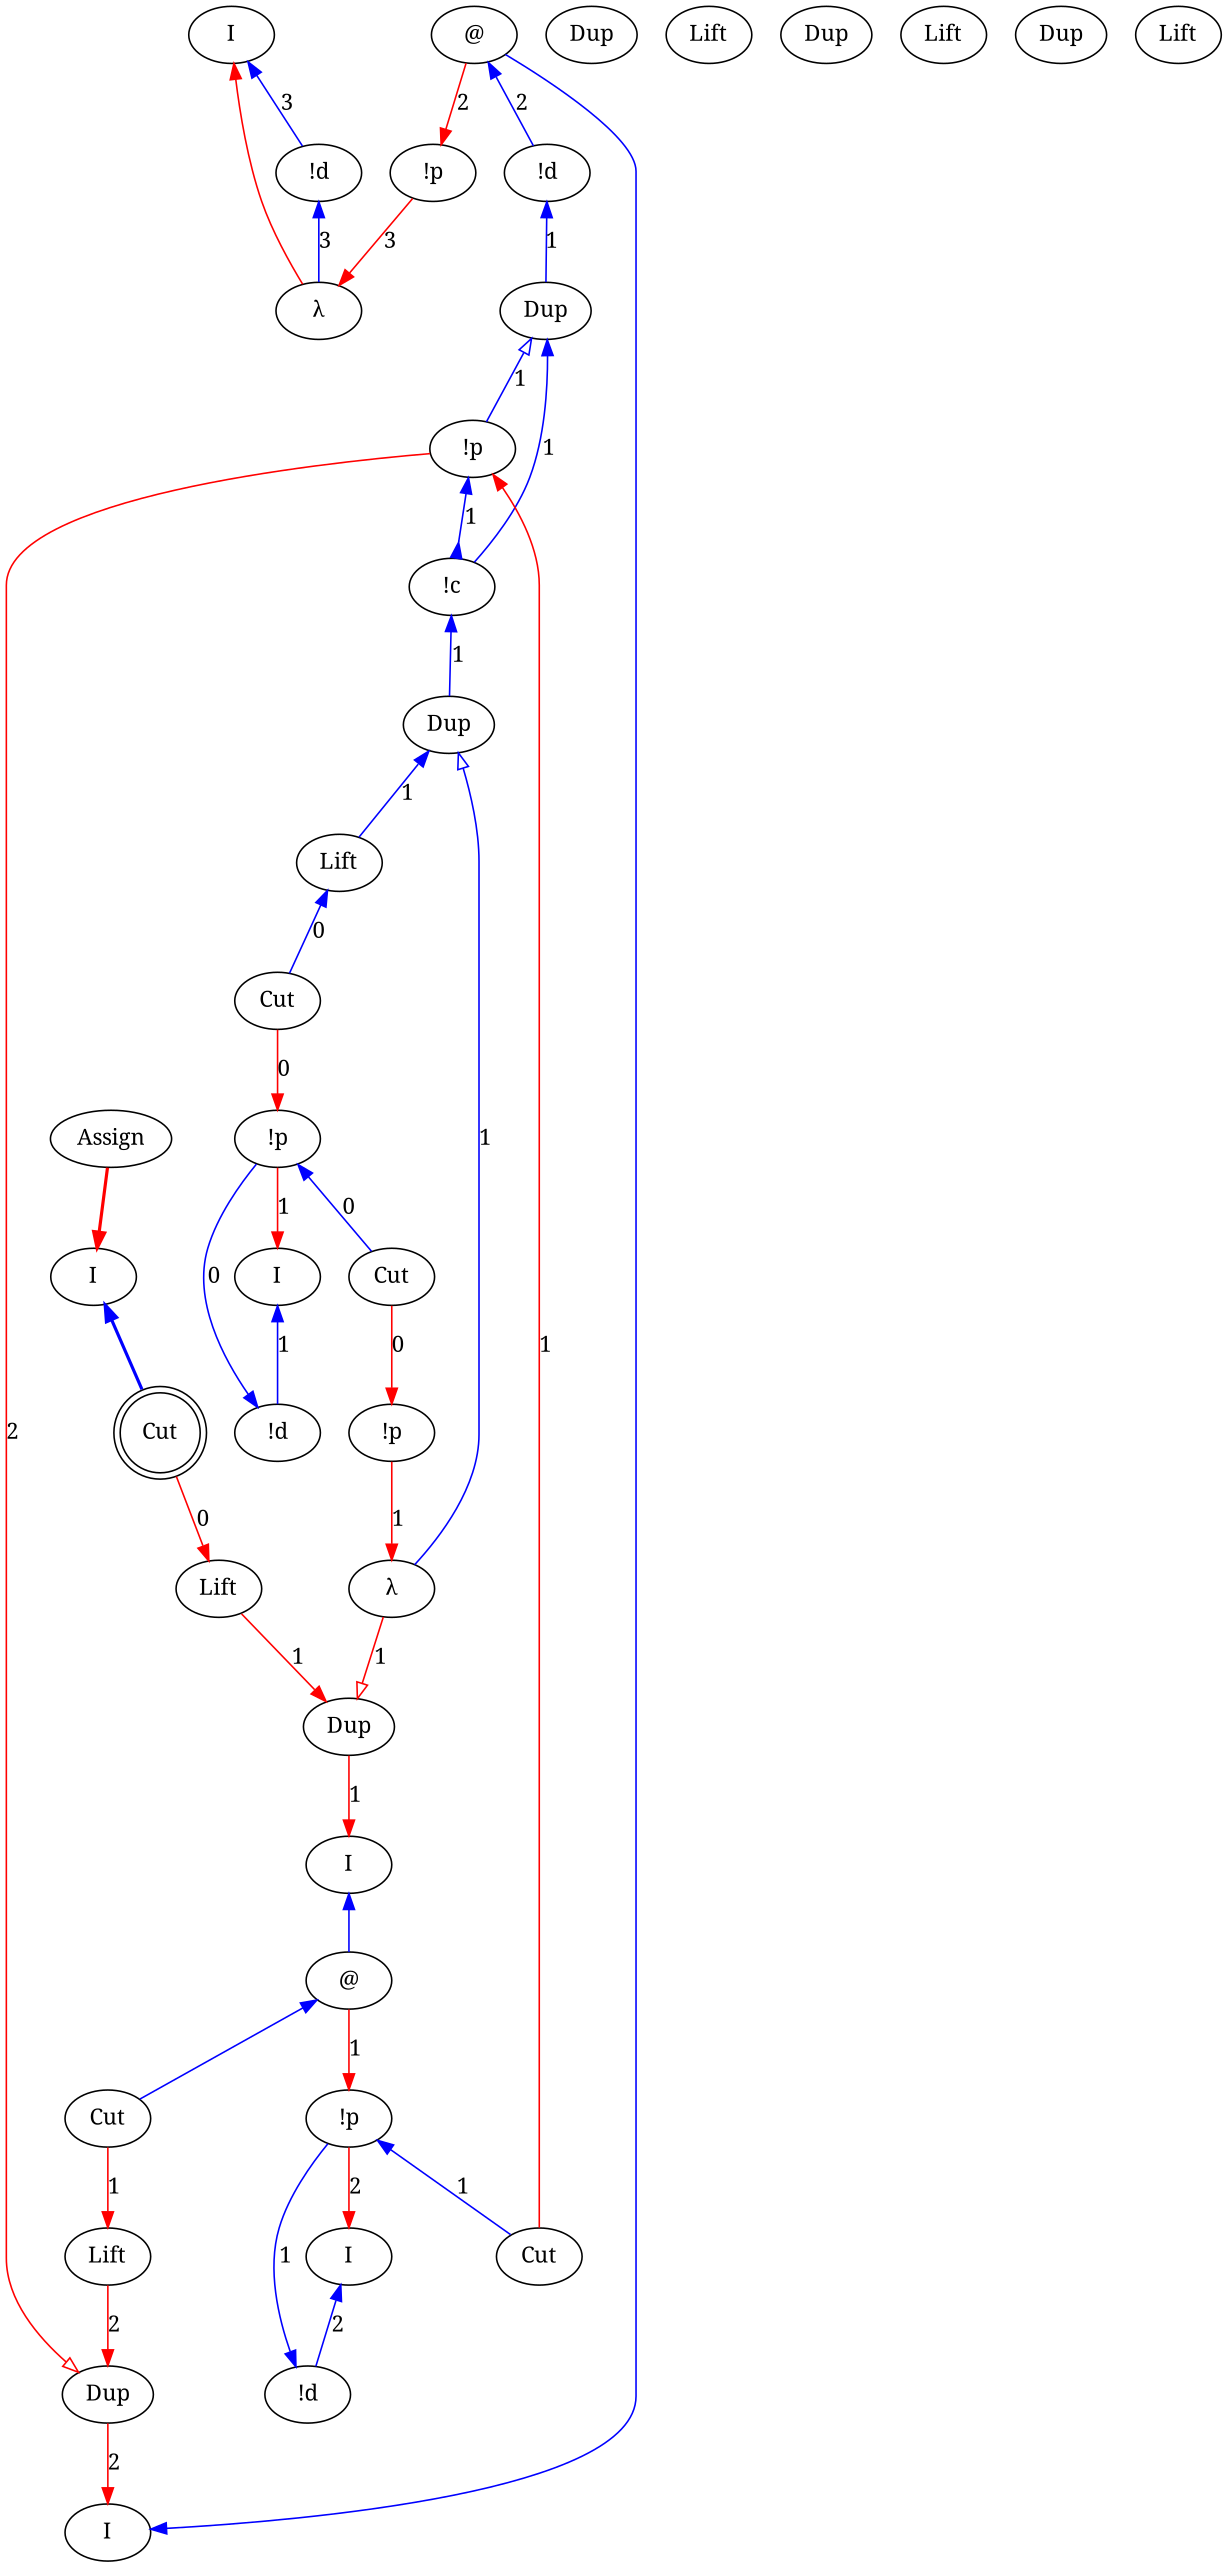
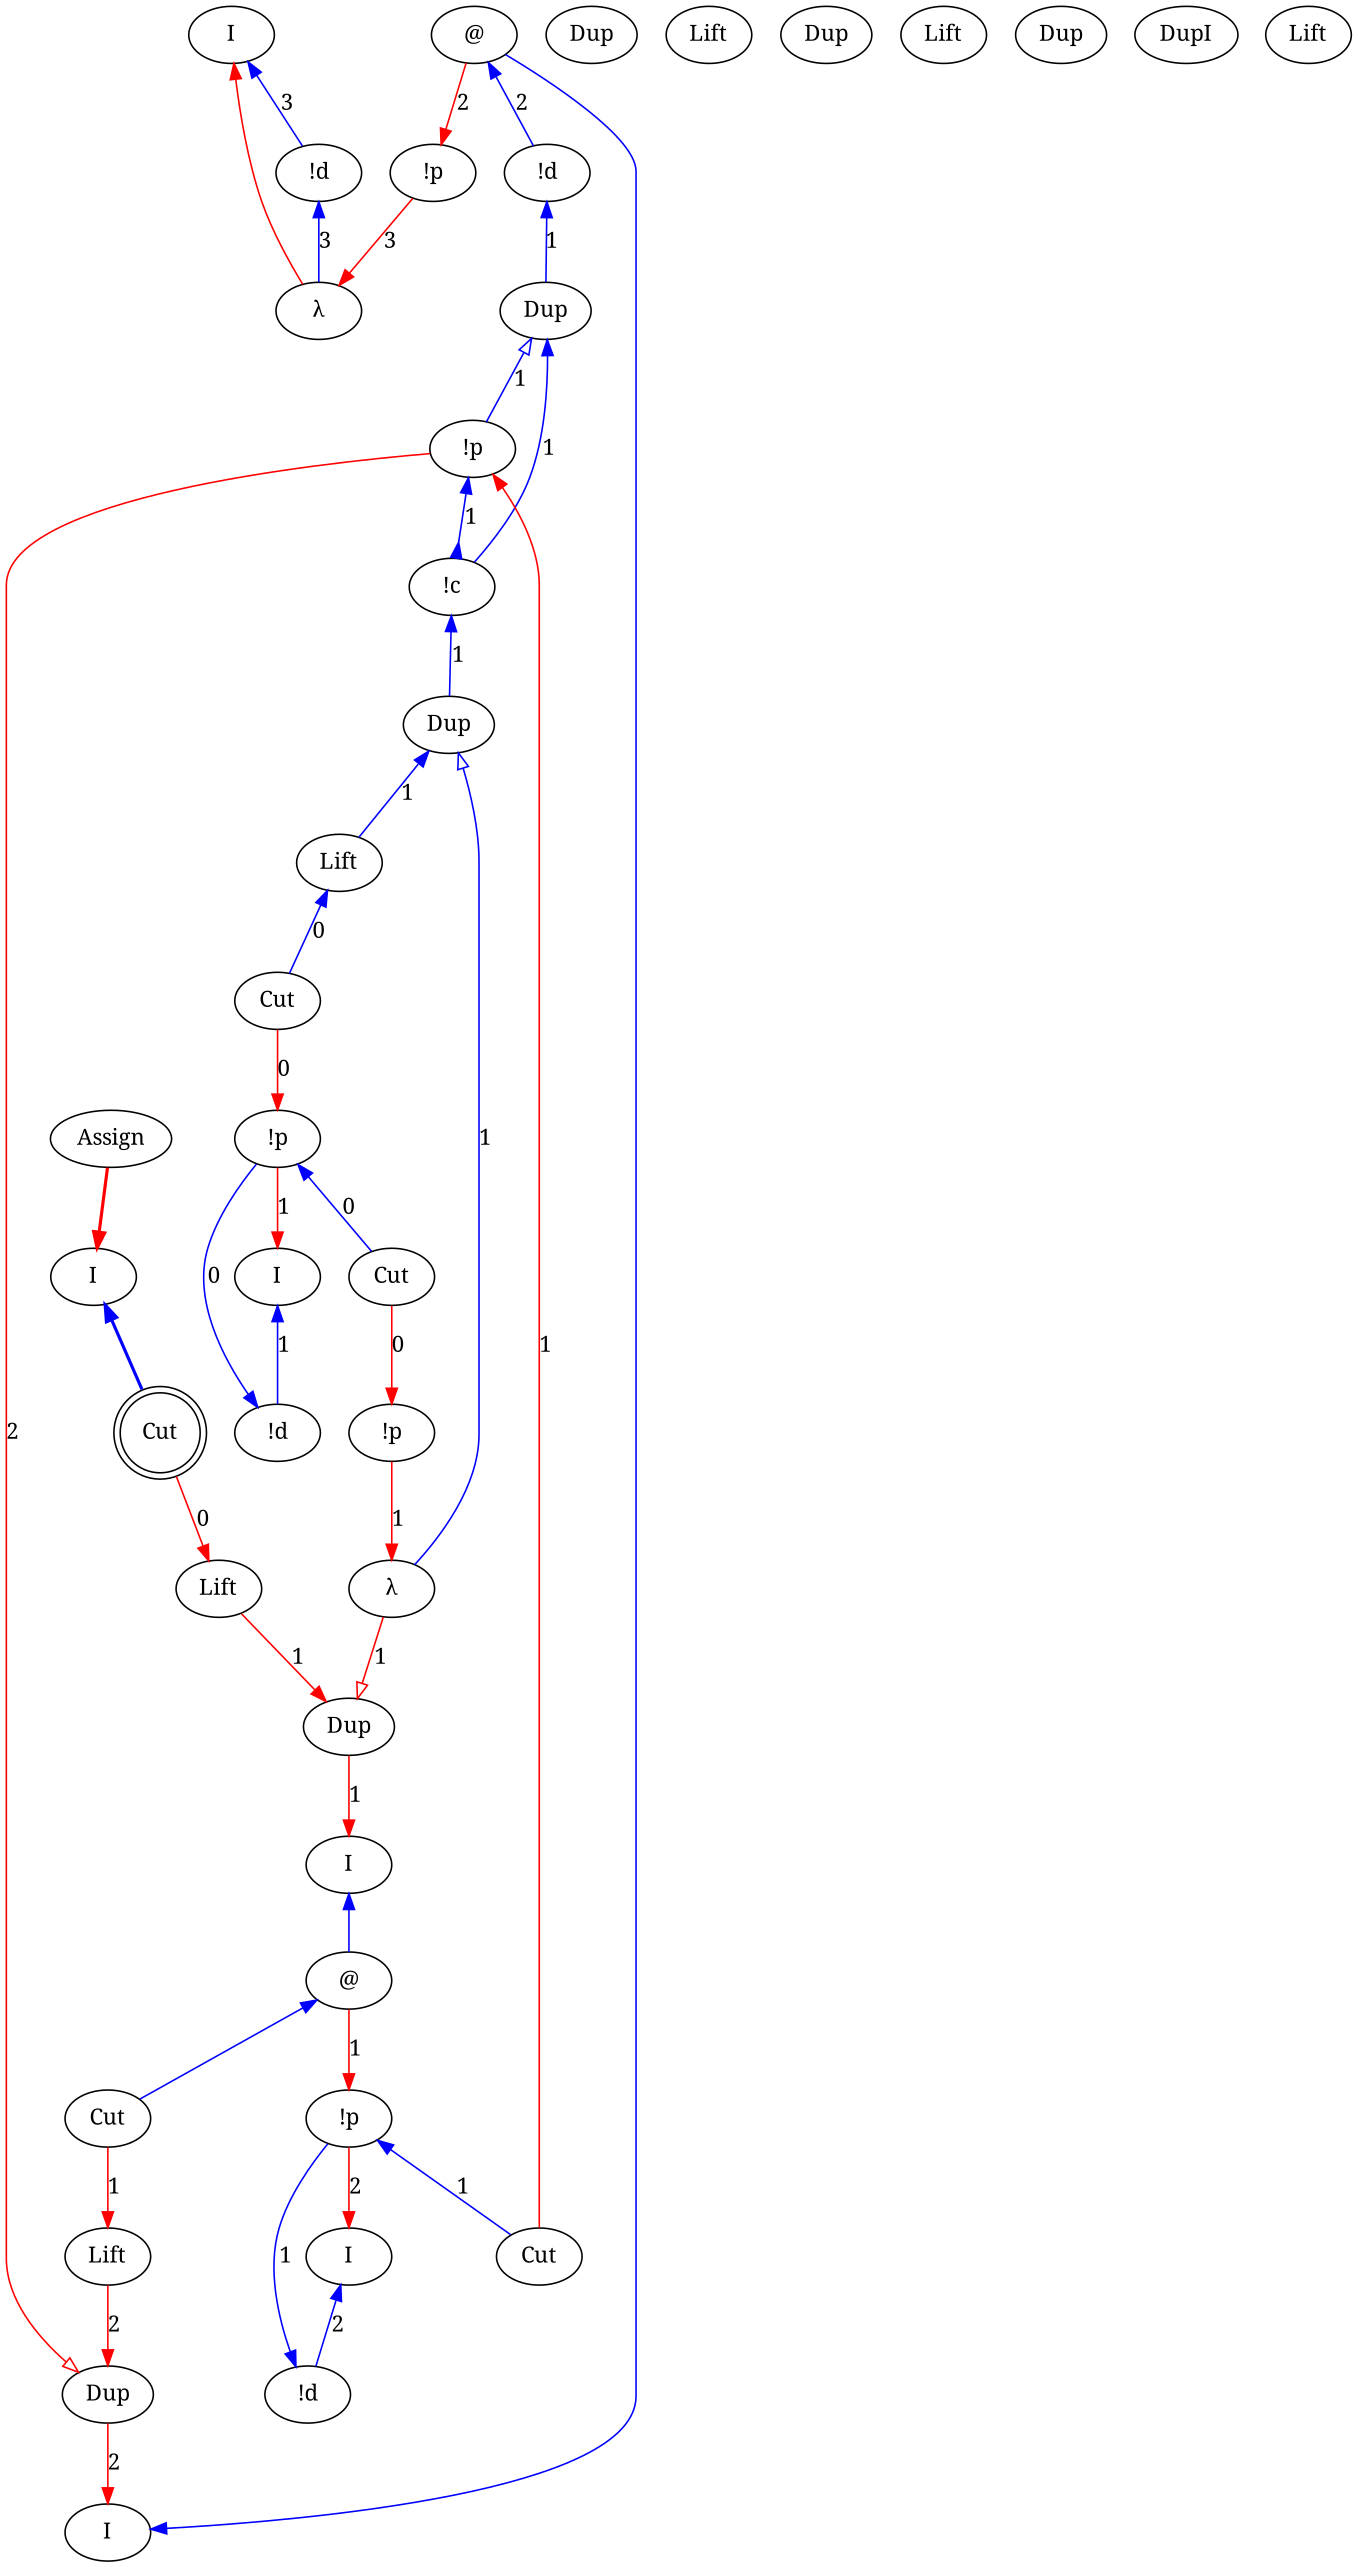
node "DupI": added
